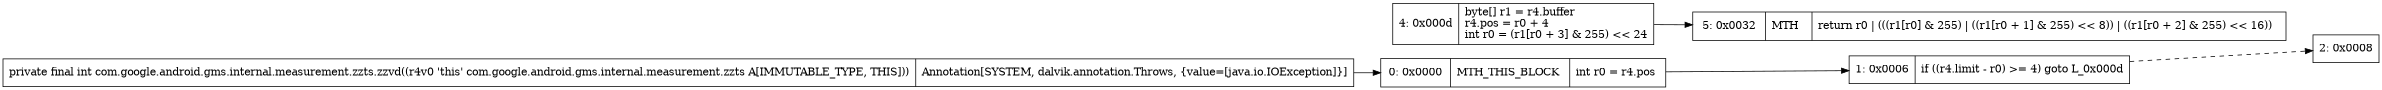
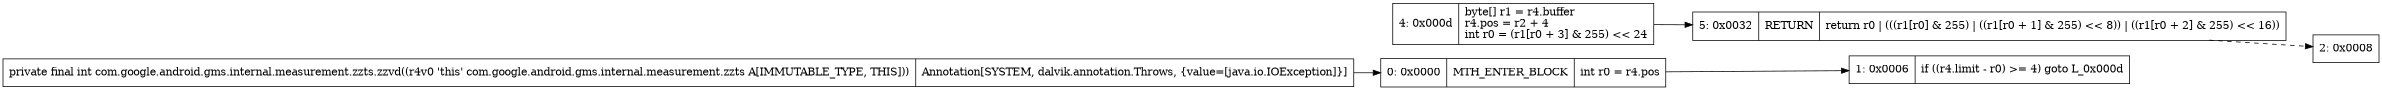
node "4: 0x000d": text "r4.pos = r0 + 4" -> "r4.pos = r2 + 4"
node "5: 0x0032": text "MTH" -> "RETURN"
edge "1: 0x0006" -> "2: 0x0008": now "5: 0x0032" -> "2: 0x0008"
node "0: 0x0000": text "MTH_THIS_BLOCK" -> "MTH_ENTER_BLOCK"
